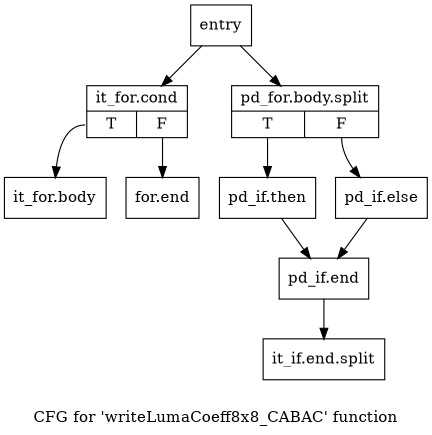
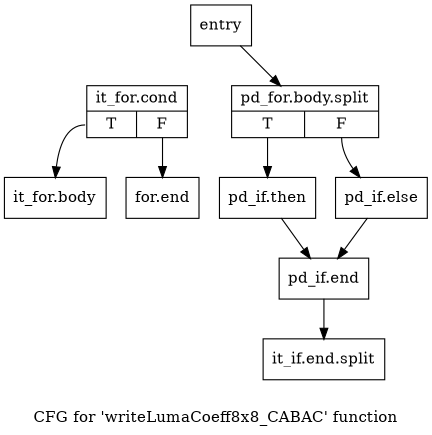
edge "entry" -> "it_for.cond": removed
